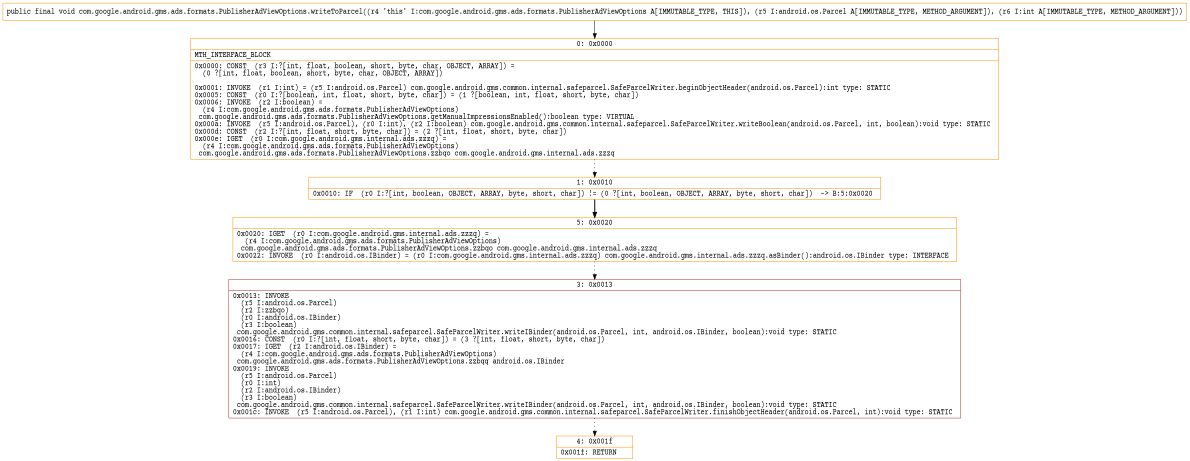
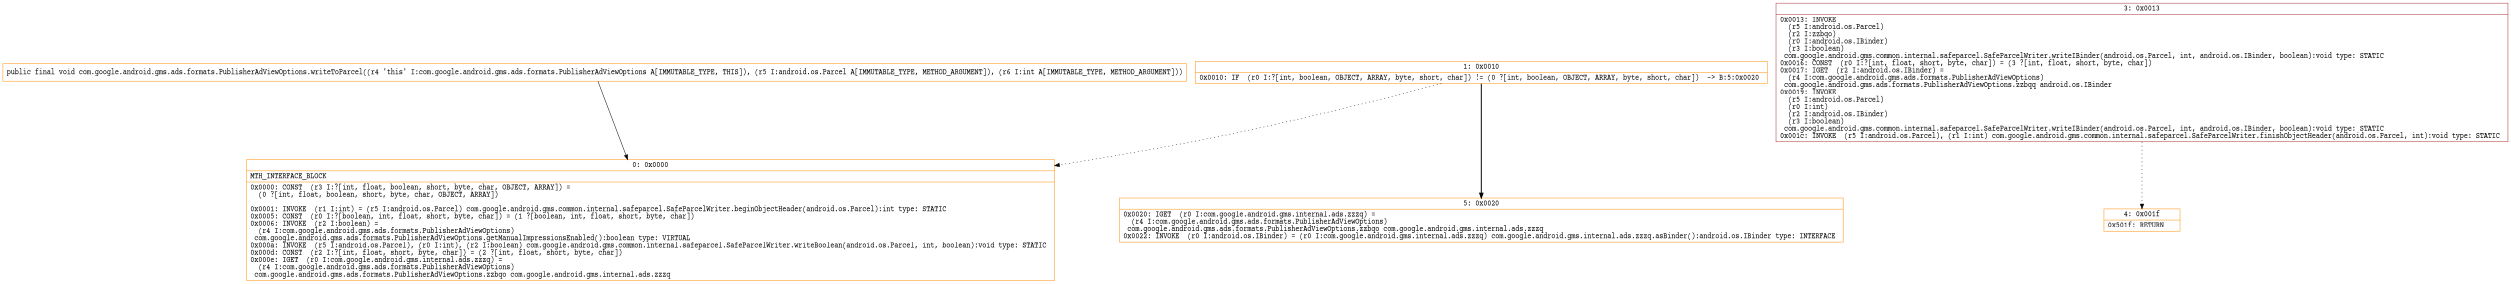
edge "0: 0x0000" -> "1: 0x0010": reversed
edge "5: 0x0020" -> "3: 0x0013": removed
node "4: 0x001f": text "0x001f: RETURN" -> "0x501f: RETURN"
